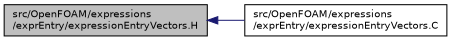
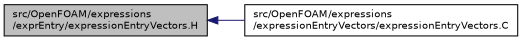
node "src/OpenFOAM/expressions /exprEntry/expressionEntryVectors.C": label "src/OpenFOAM/expressions /exprEntry/expressionEntryVectors.C" -> "src/OpenFOAM/expressions /expressionEntryVectors/expressionEntryVectors.C"
